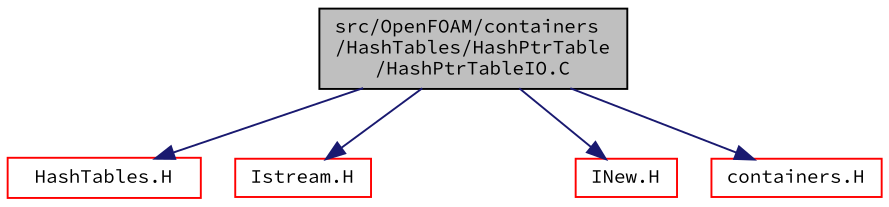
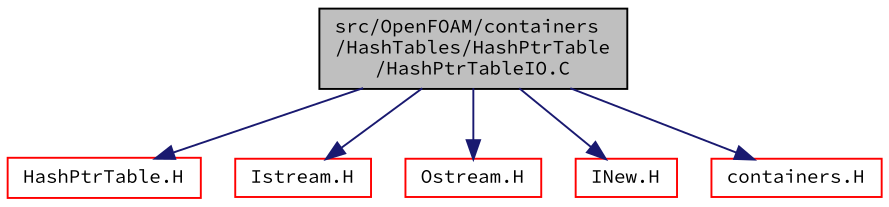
node "HashTables.H": label "HashTables.H" -> "HashPtrTable.H"
node "Ostream.H": added
